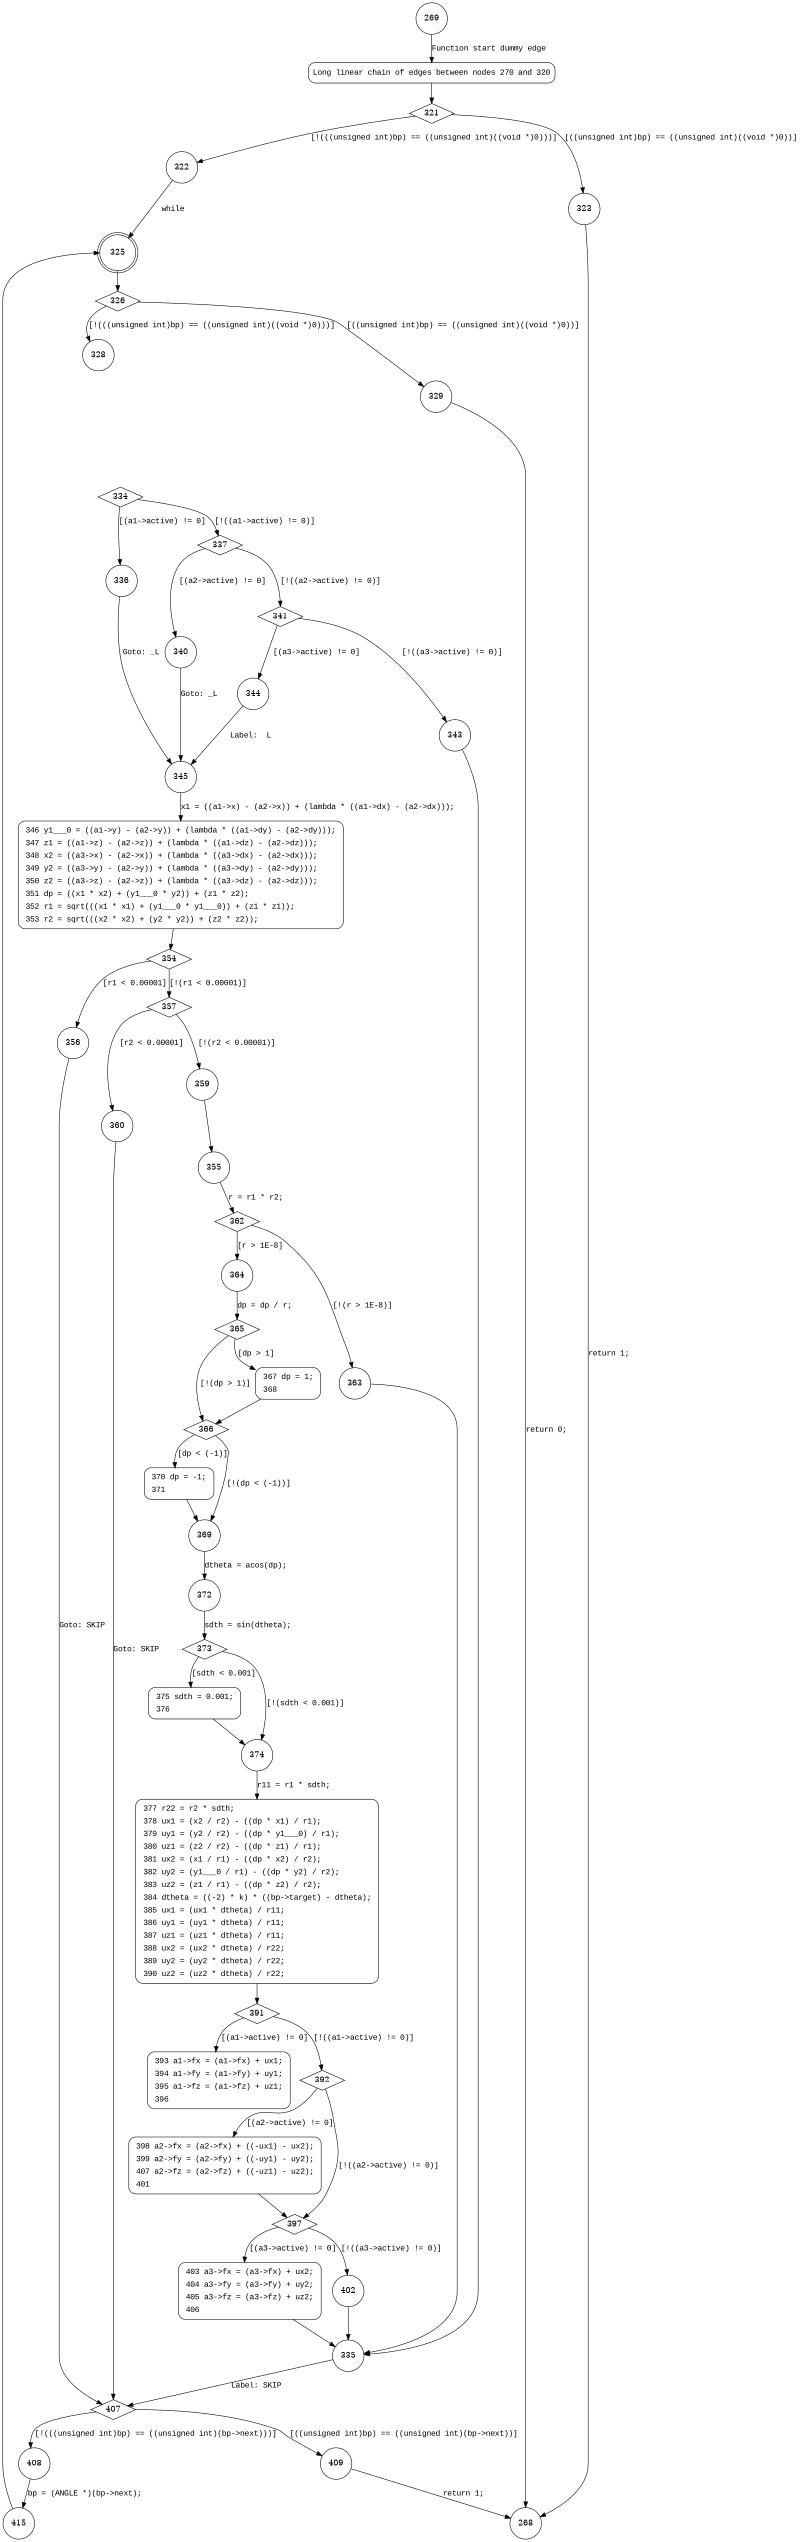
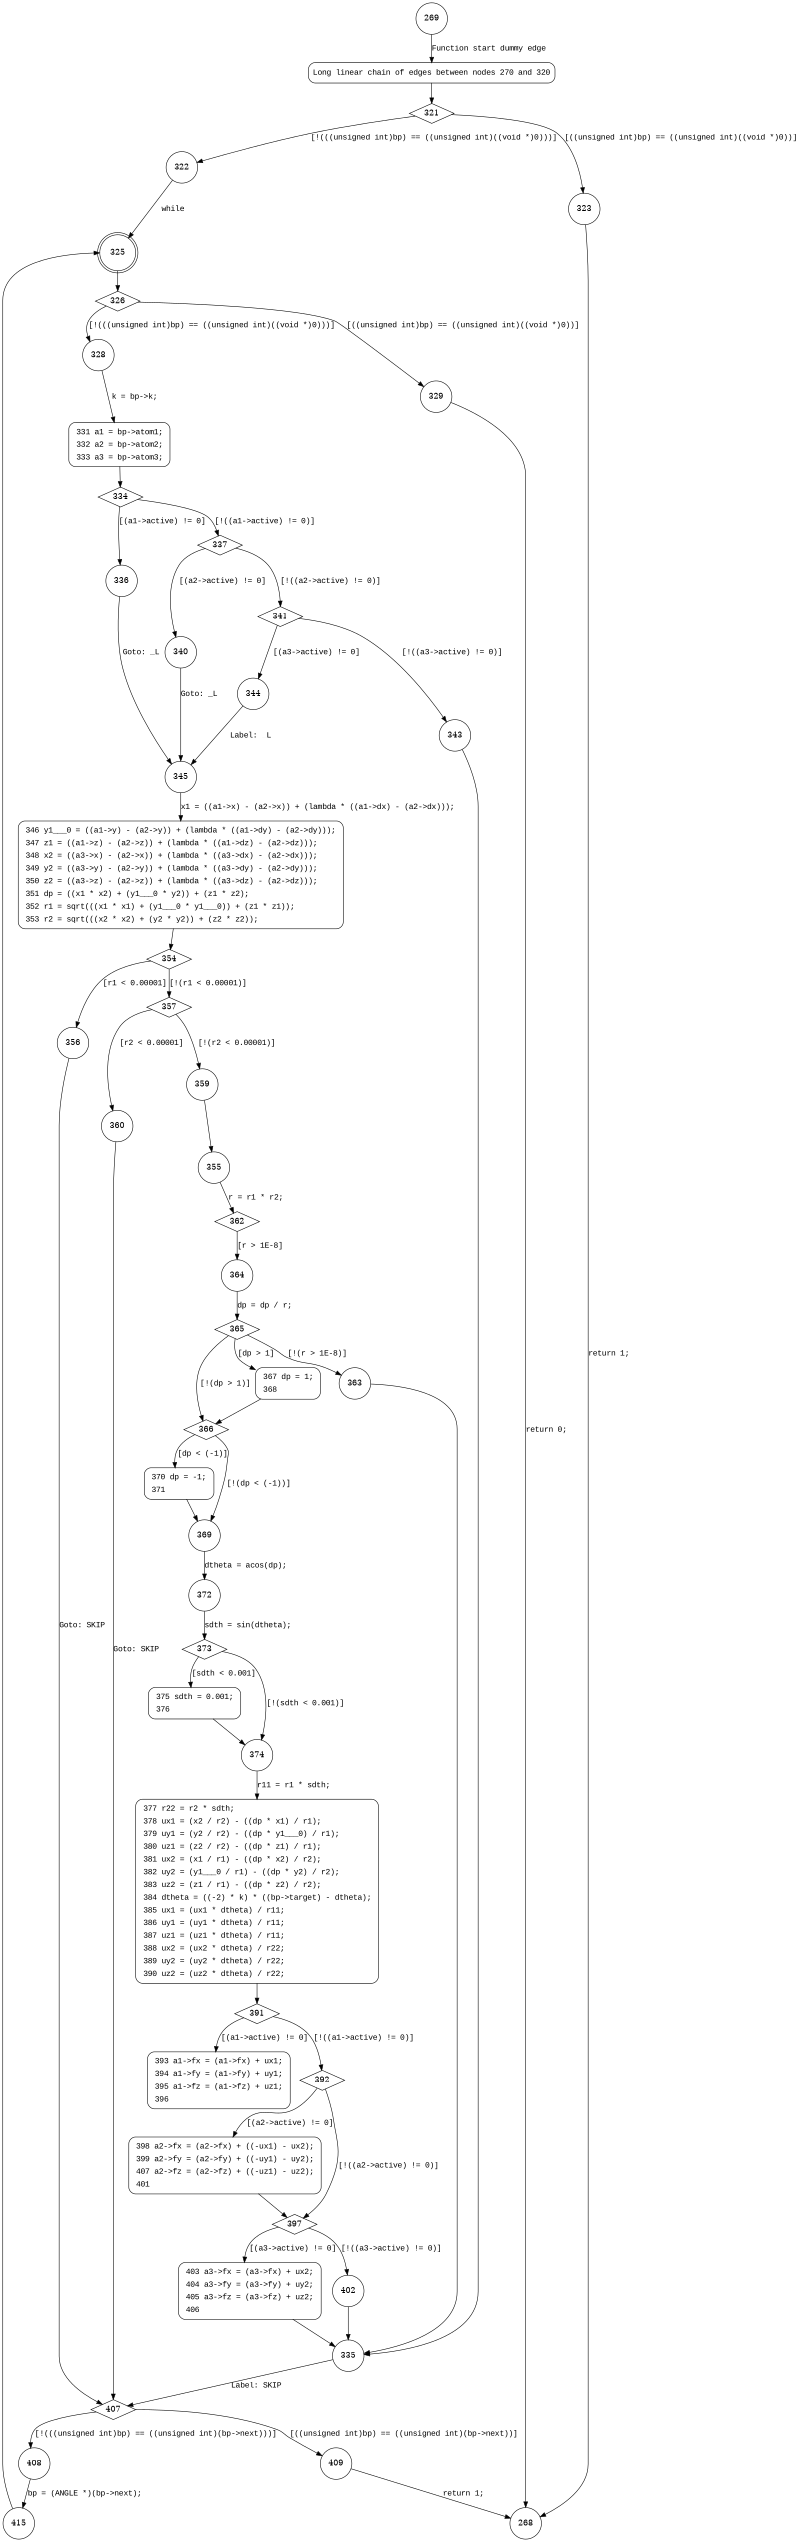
node "331": added
edge "362" -> "363": now "365" -> "363"
